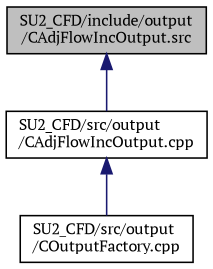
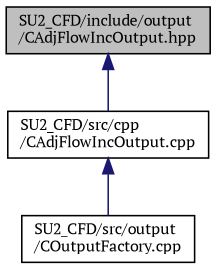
node "SU2_CFD/include/output /CAdjFlowIncOutput.src": label "SU2_CFD/include/output /CAdjFlowIncOutput.src" -> "SU2_CFD/include/output /CAdjFlowIncOutput.hpp"
node "SU2_CFD/src/output /CAdjFlowIncOutput.cpp": label "SU2_CFD/src/output /CAdjFlowIncOutput.cpp" -> "SU2_CFD/src/cpp /CAdjFlowIncOutput.cpp"
